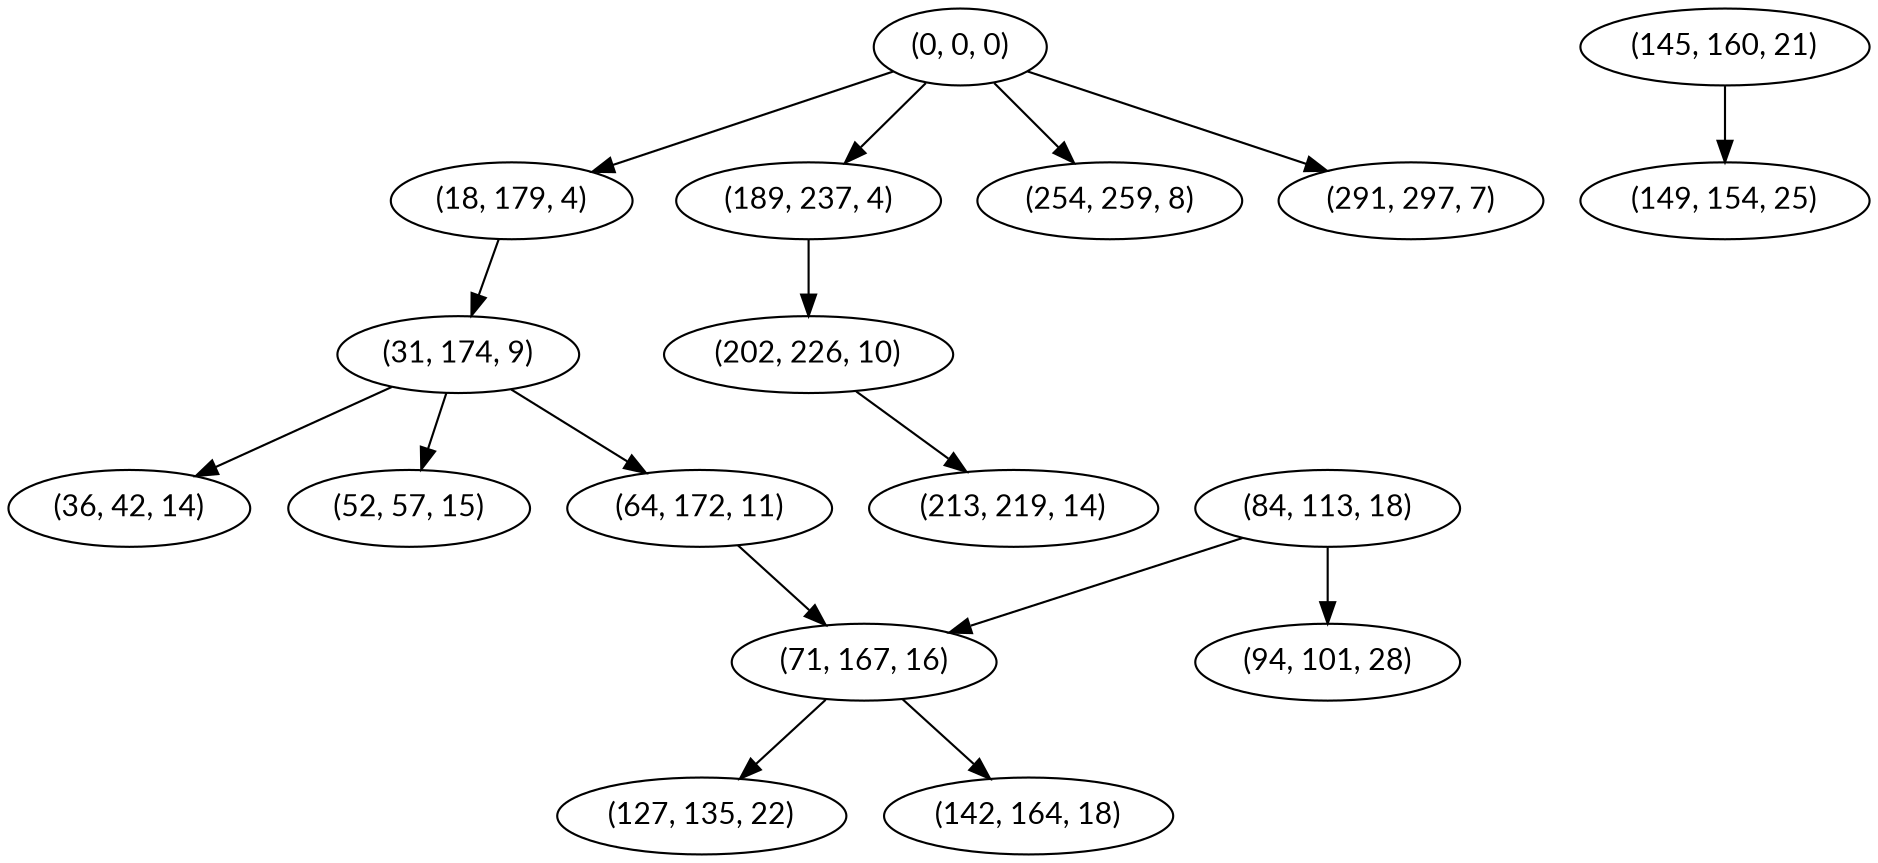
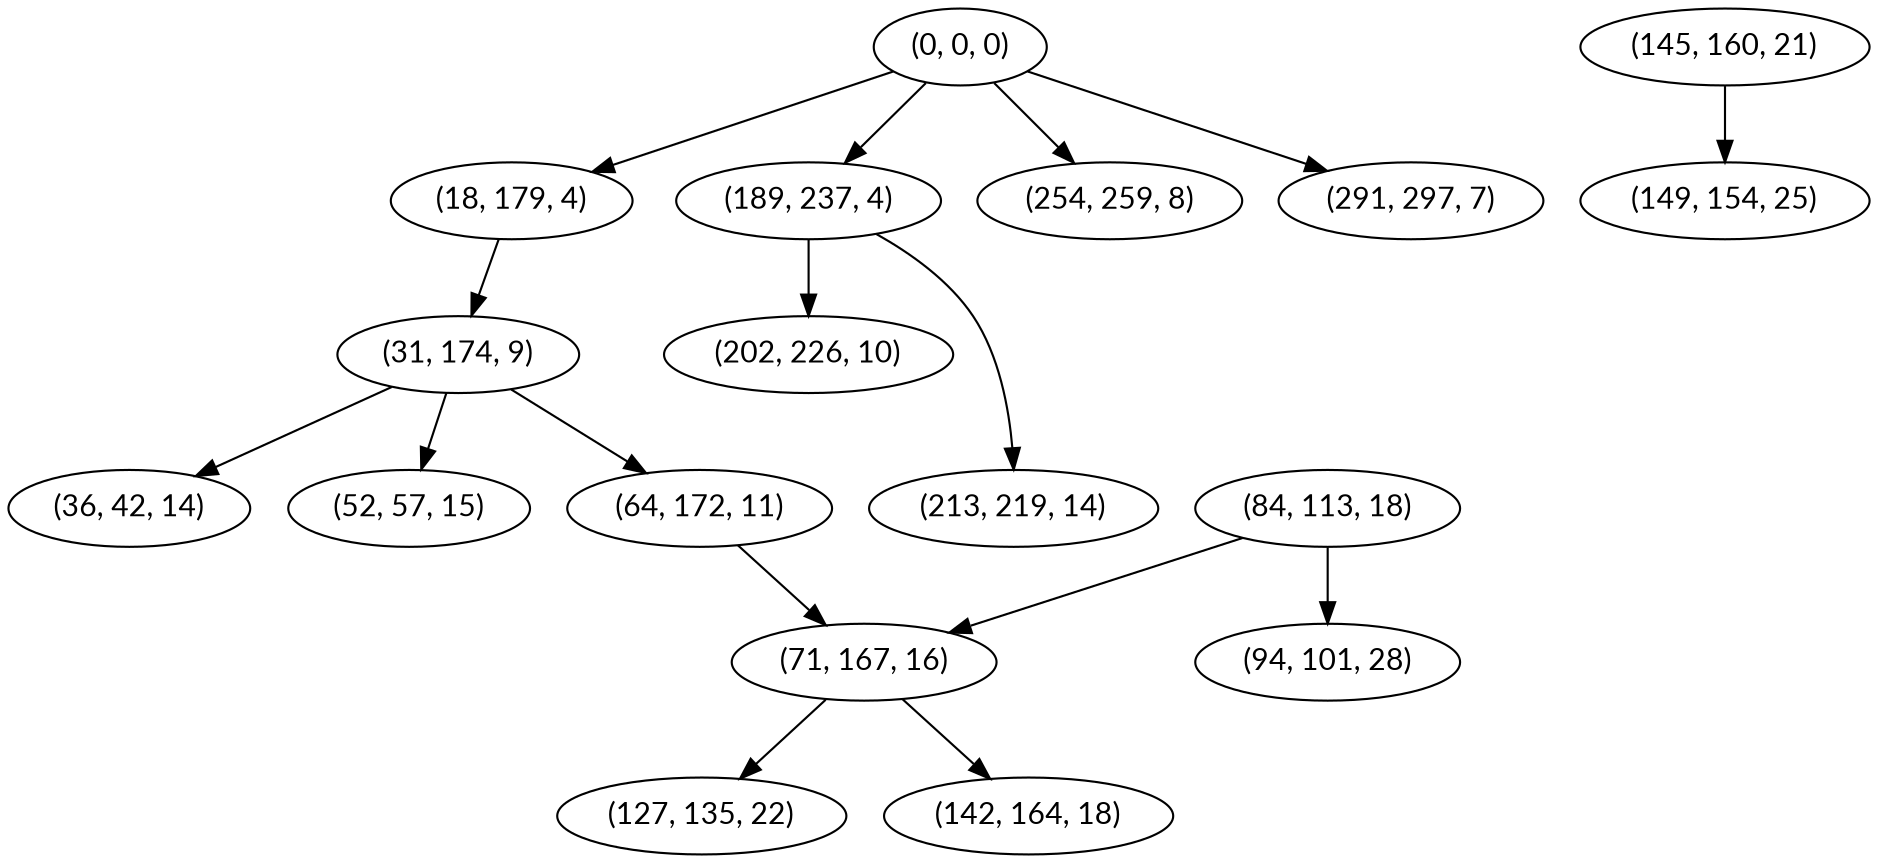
edge "(202, 226, 10)" -> "(213, 219, 14)": now "(189, 237, 4)" -> "(213, 219, 14)"
